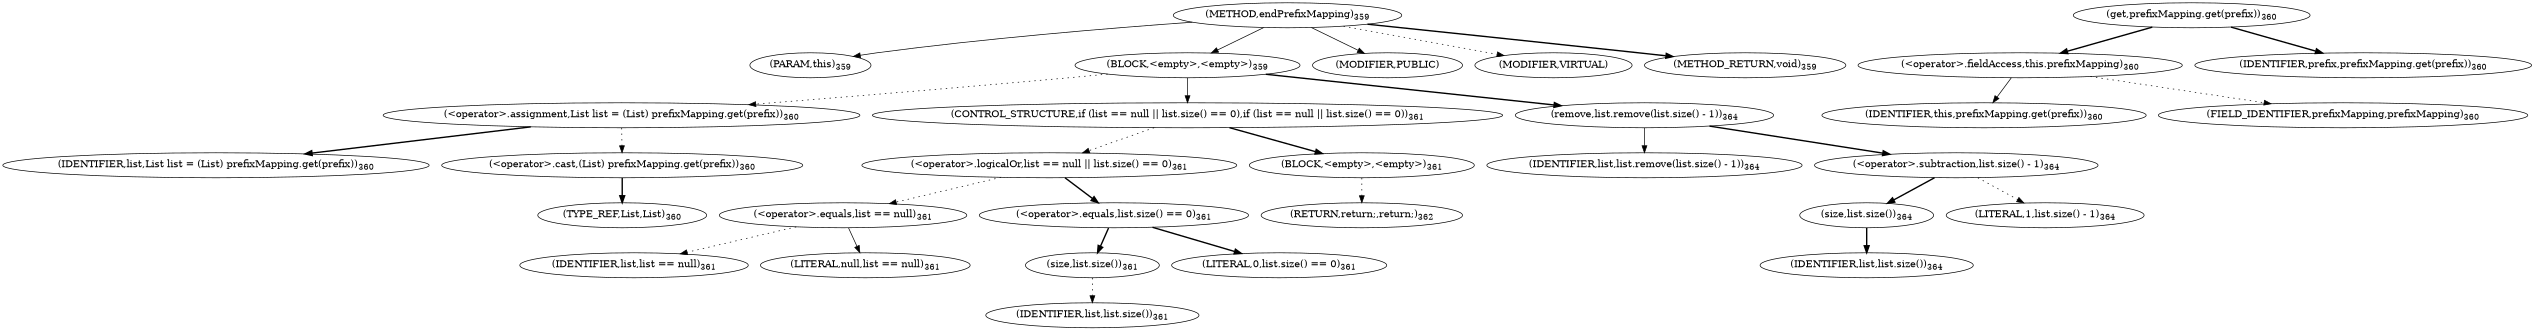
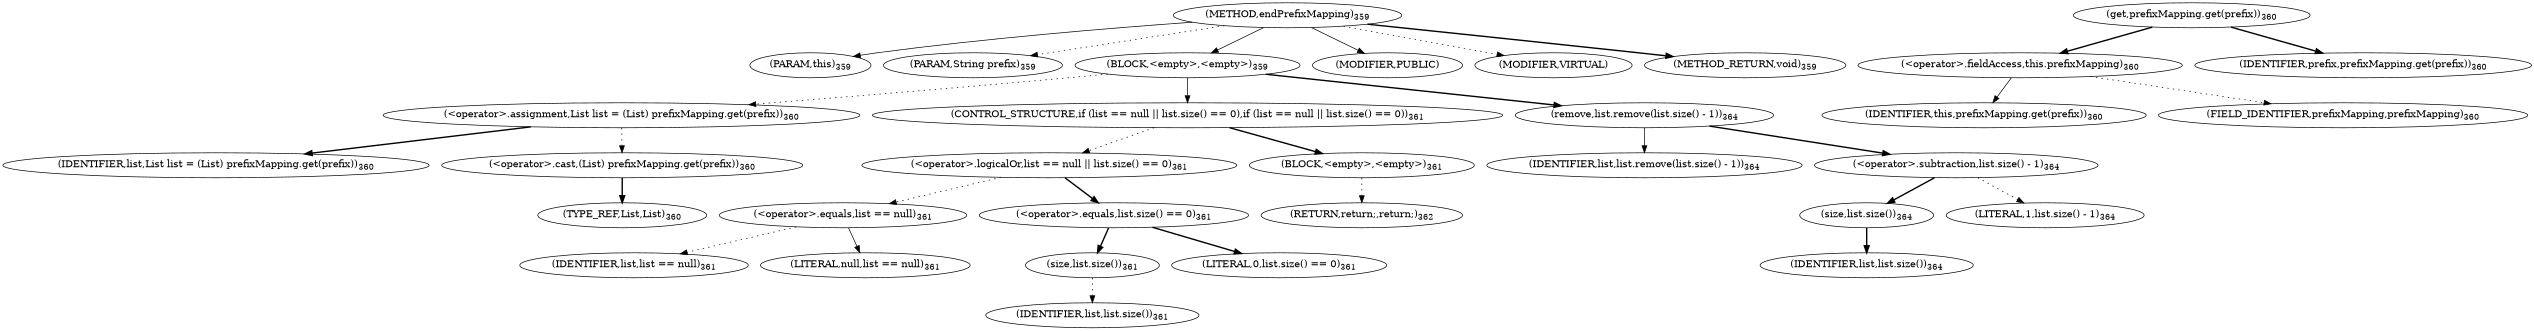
node "(PARAM,String prefix)": added
